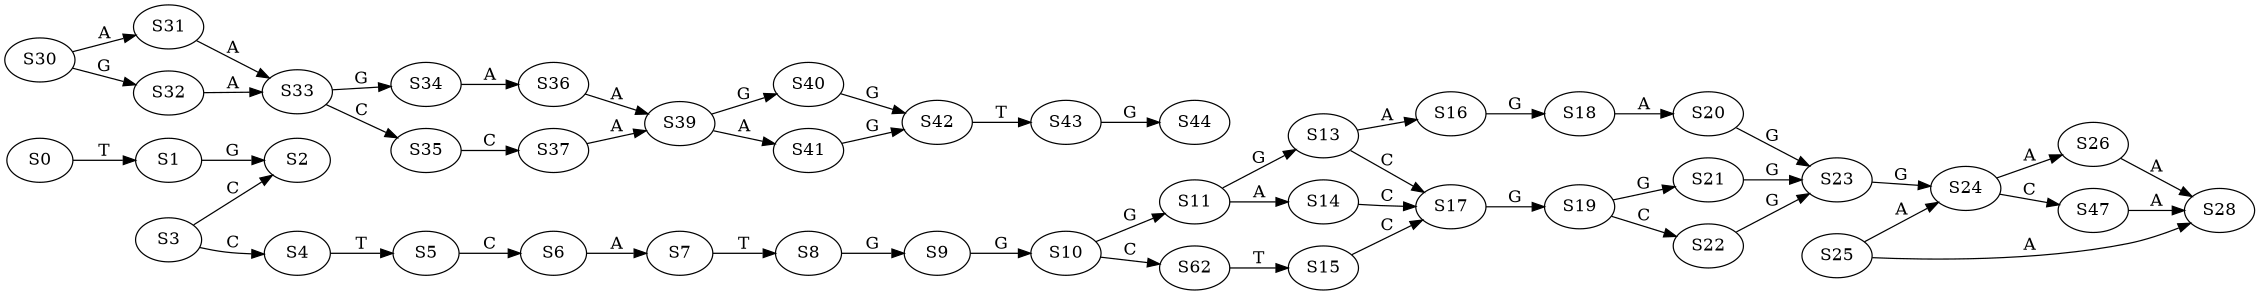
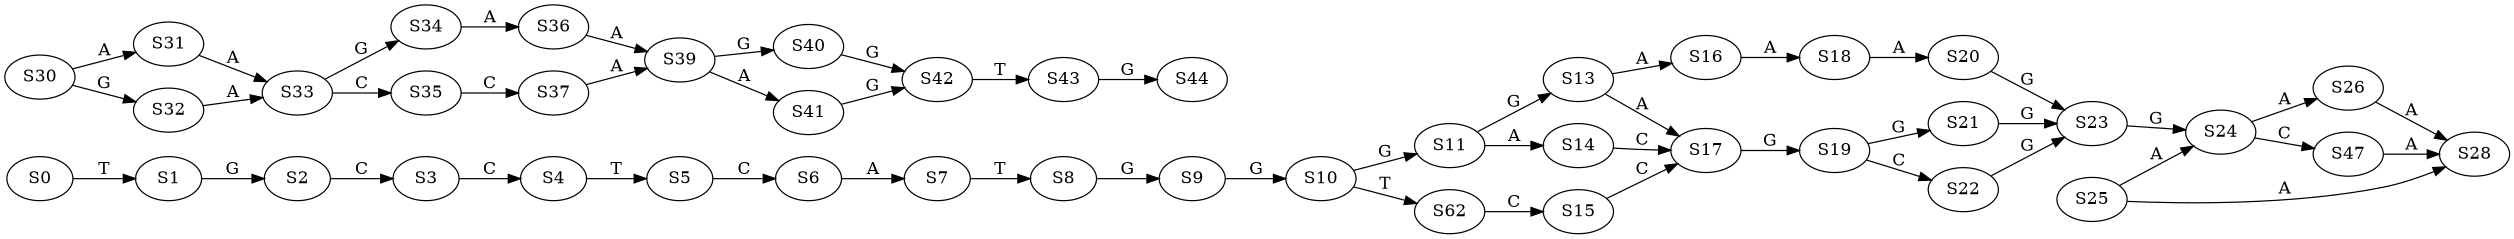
edge "S16" -> "S18": label "G" -> "A"
edge "S13" -> "S17": label "C" -> "A"
edge "S3" -> "S2": reversed
edge "S10" -> "S62": label "C" -> "T"
edge "S62" -> "S15": label "T" -> "C"
